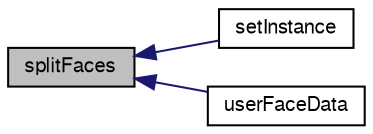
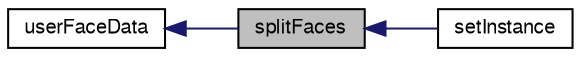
edge "userFaceData" -> "splitFaces": reversed
